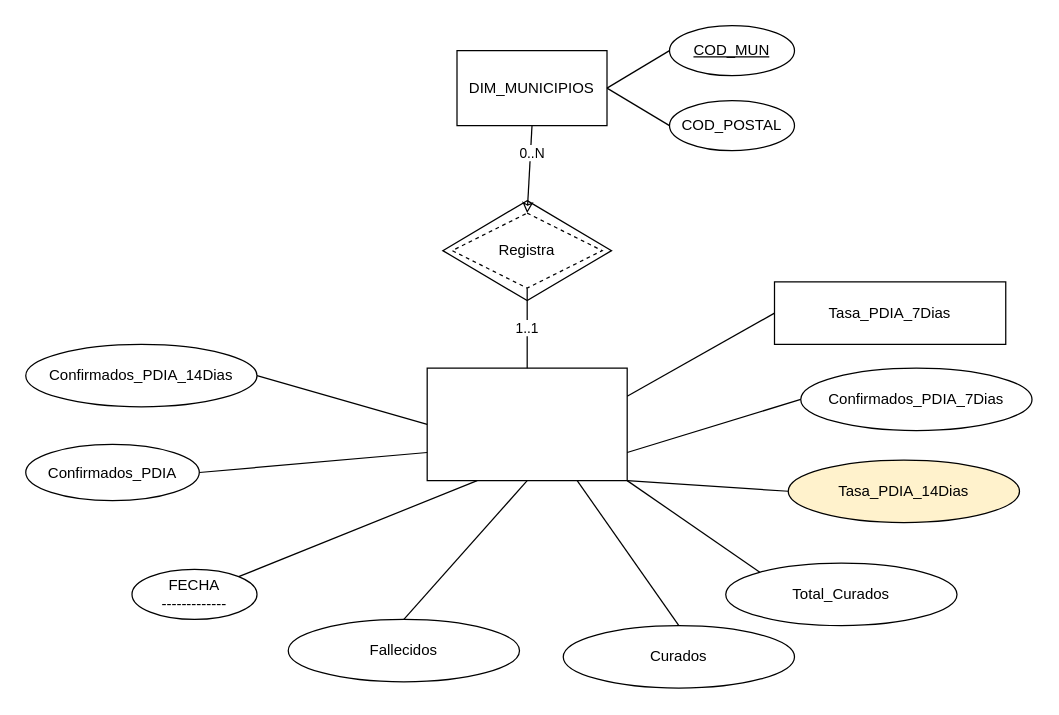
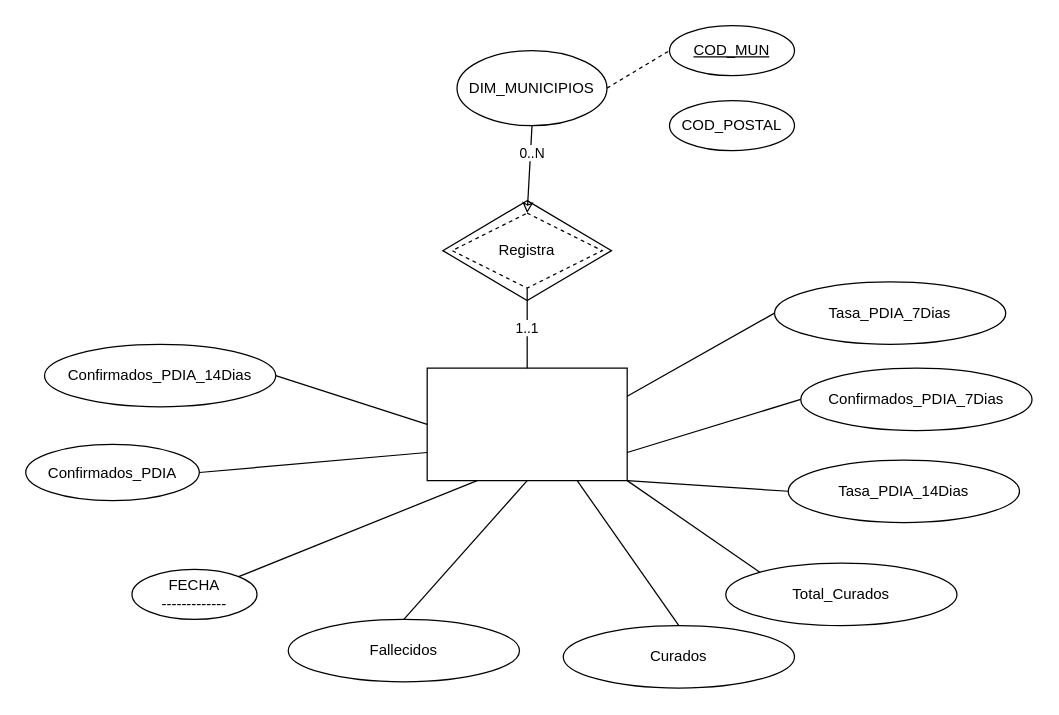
edge "COD_MUN" -- "DIM_MUNICIPIOS": style solid -> dashed
node "DIM_MUNICIPIOS": shape rectangle -> ellipse
edge "DIM_MUNICIPIOS" -- "COD_POSTAL": removed
node "Tasa_PDIA_7Dias": shape rectangle -> ellipse
node "Confirmados_PDIA_14Dias": moved (141, 376) -> (160, 376)
node "Tasa_PDIA_14Dias": fillcolor #fff2cc -> #ffffff
